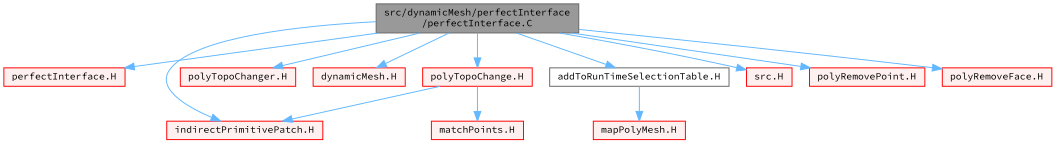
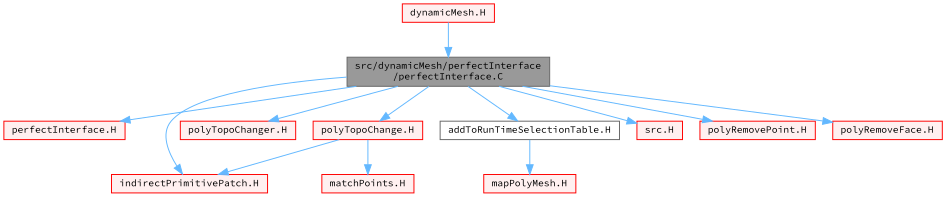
edge "src/dynamicMesh/perfectInterface /perfectInterface.C" -> "dynamicMesh.H": reversed
